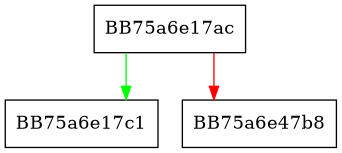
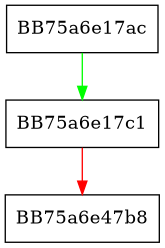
edge "BB75a6e17ac" -> "BB75a6e47b8": now "BB75a6e17c1" -> "BB75a6e47b8"
